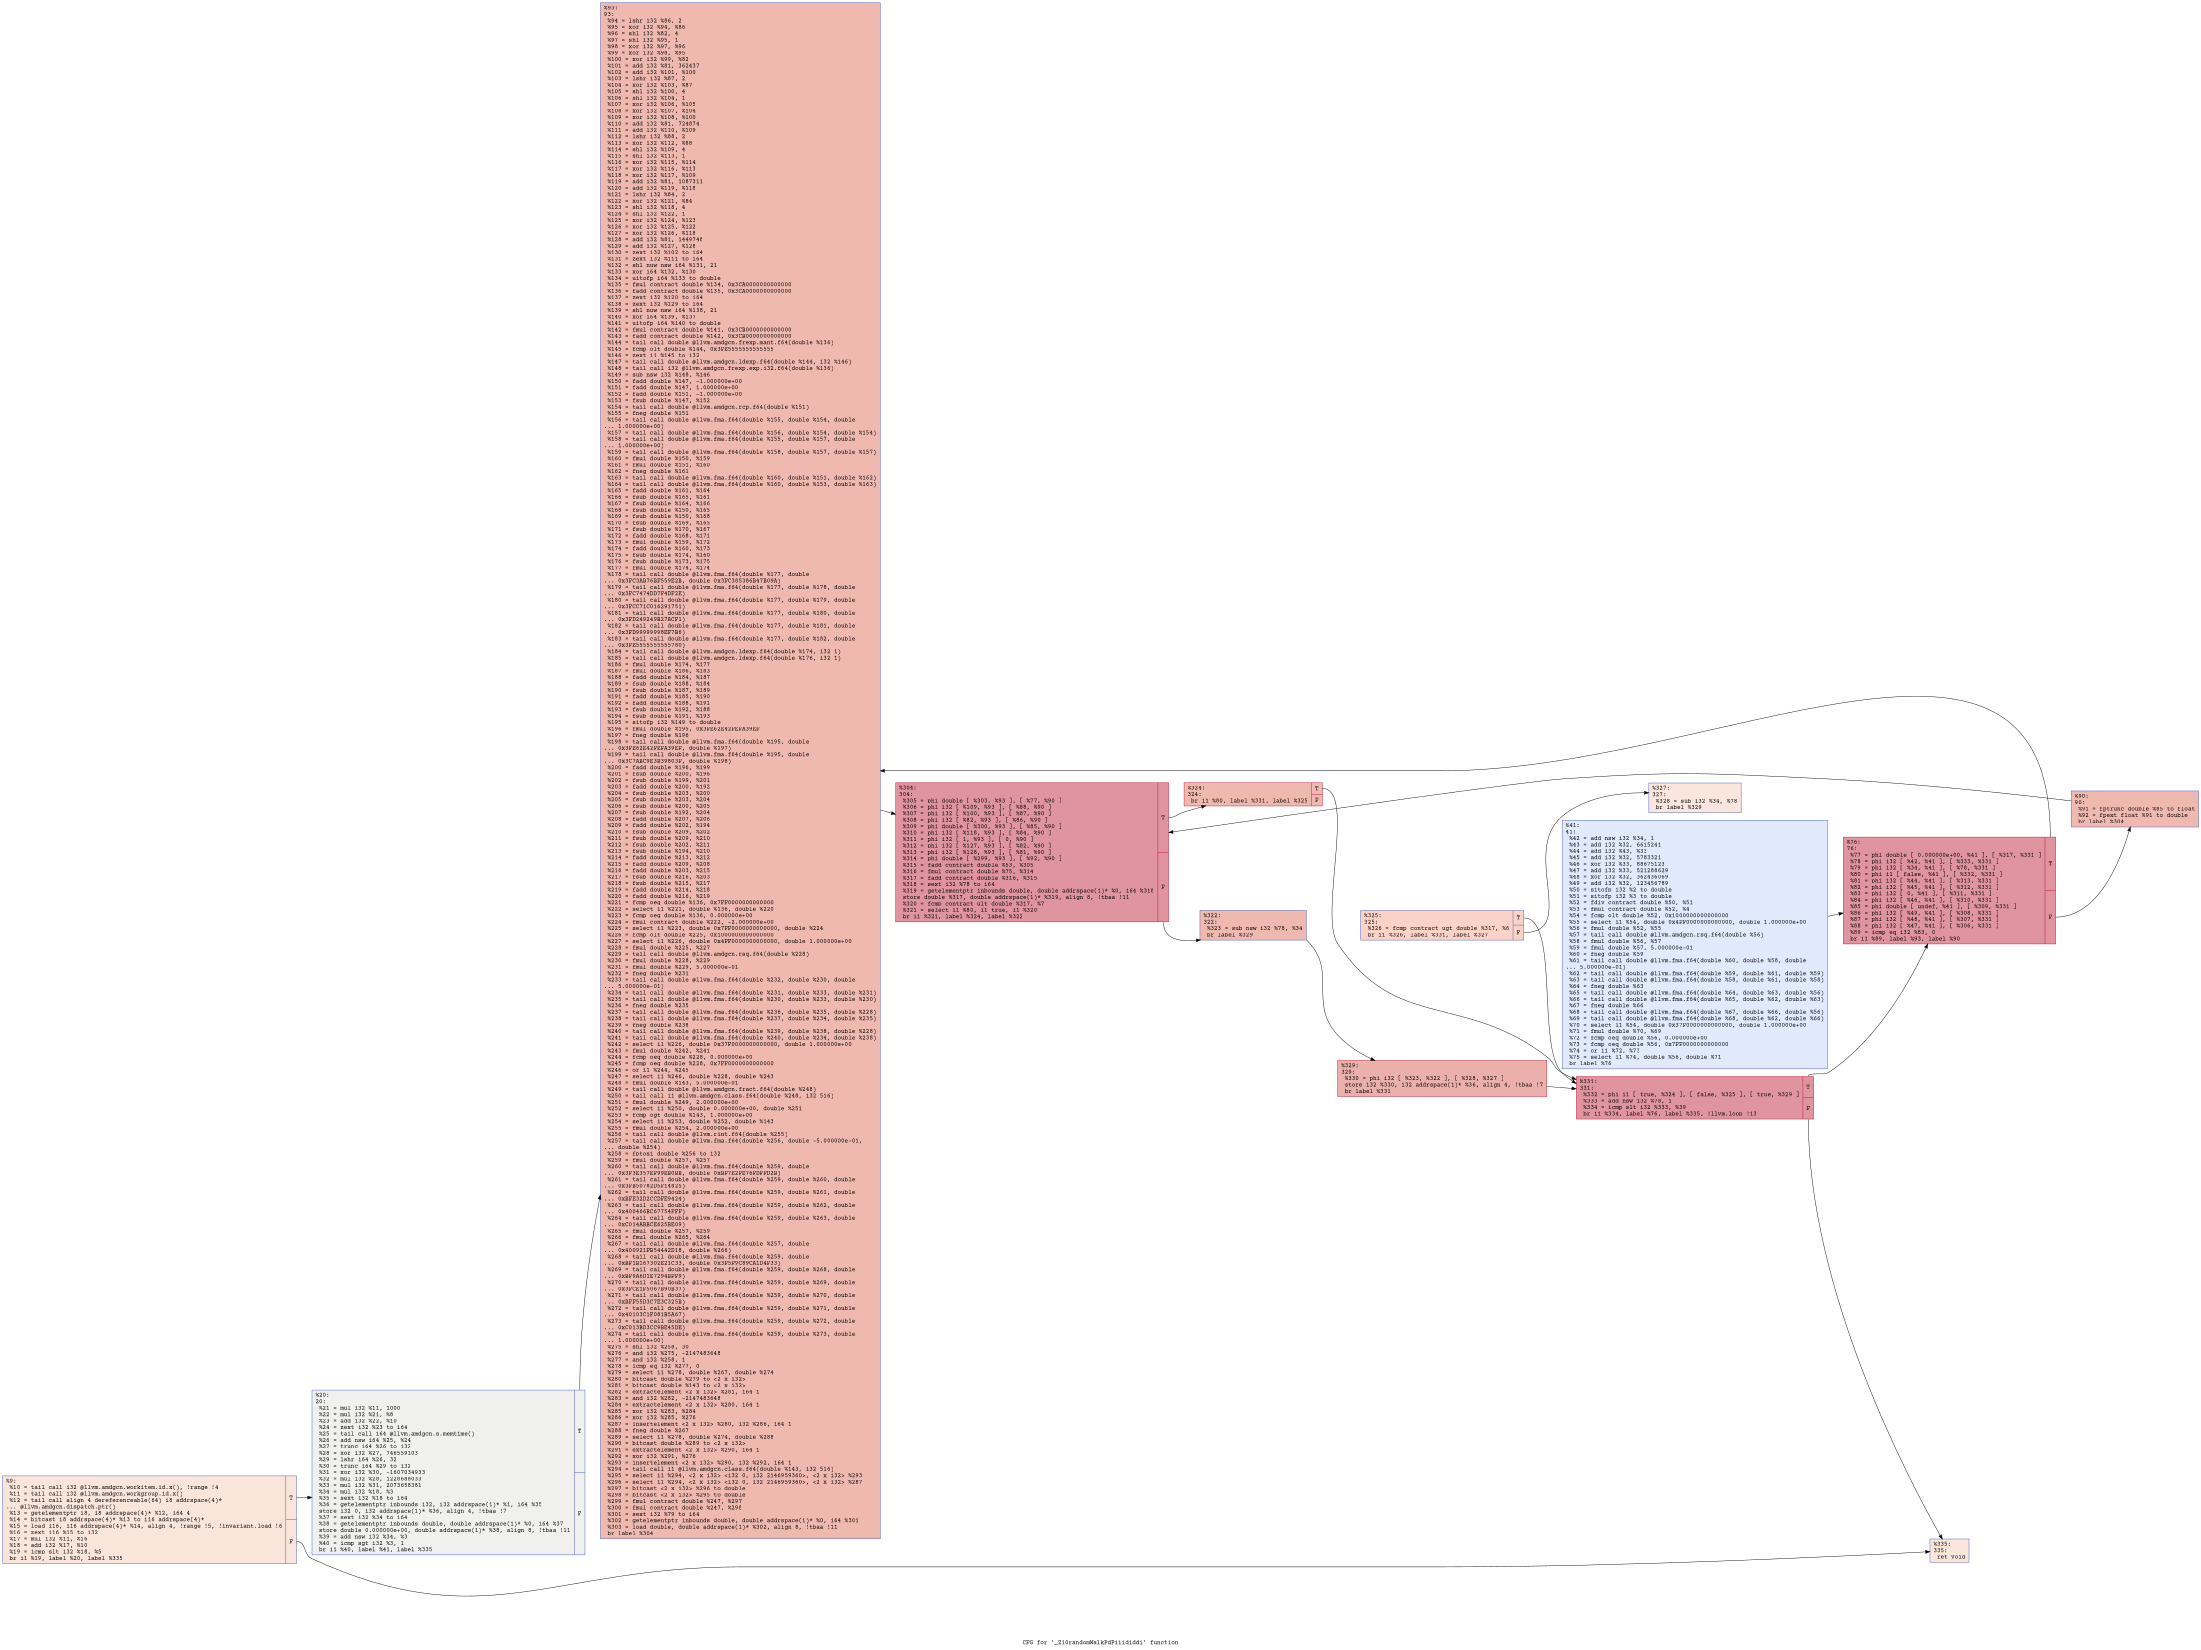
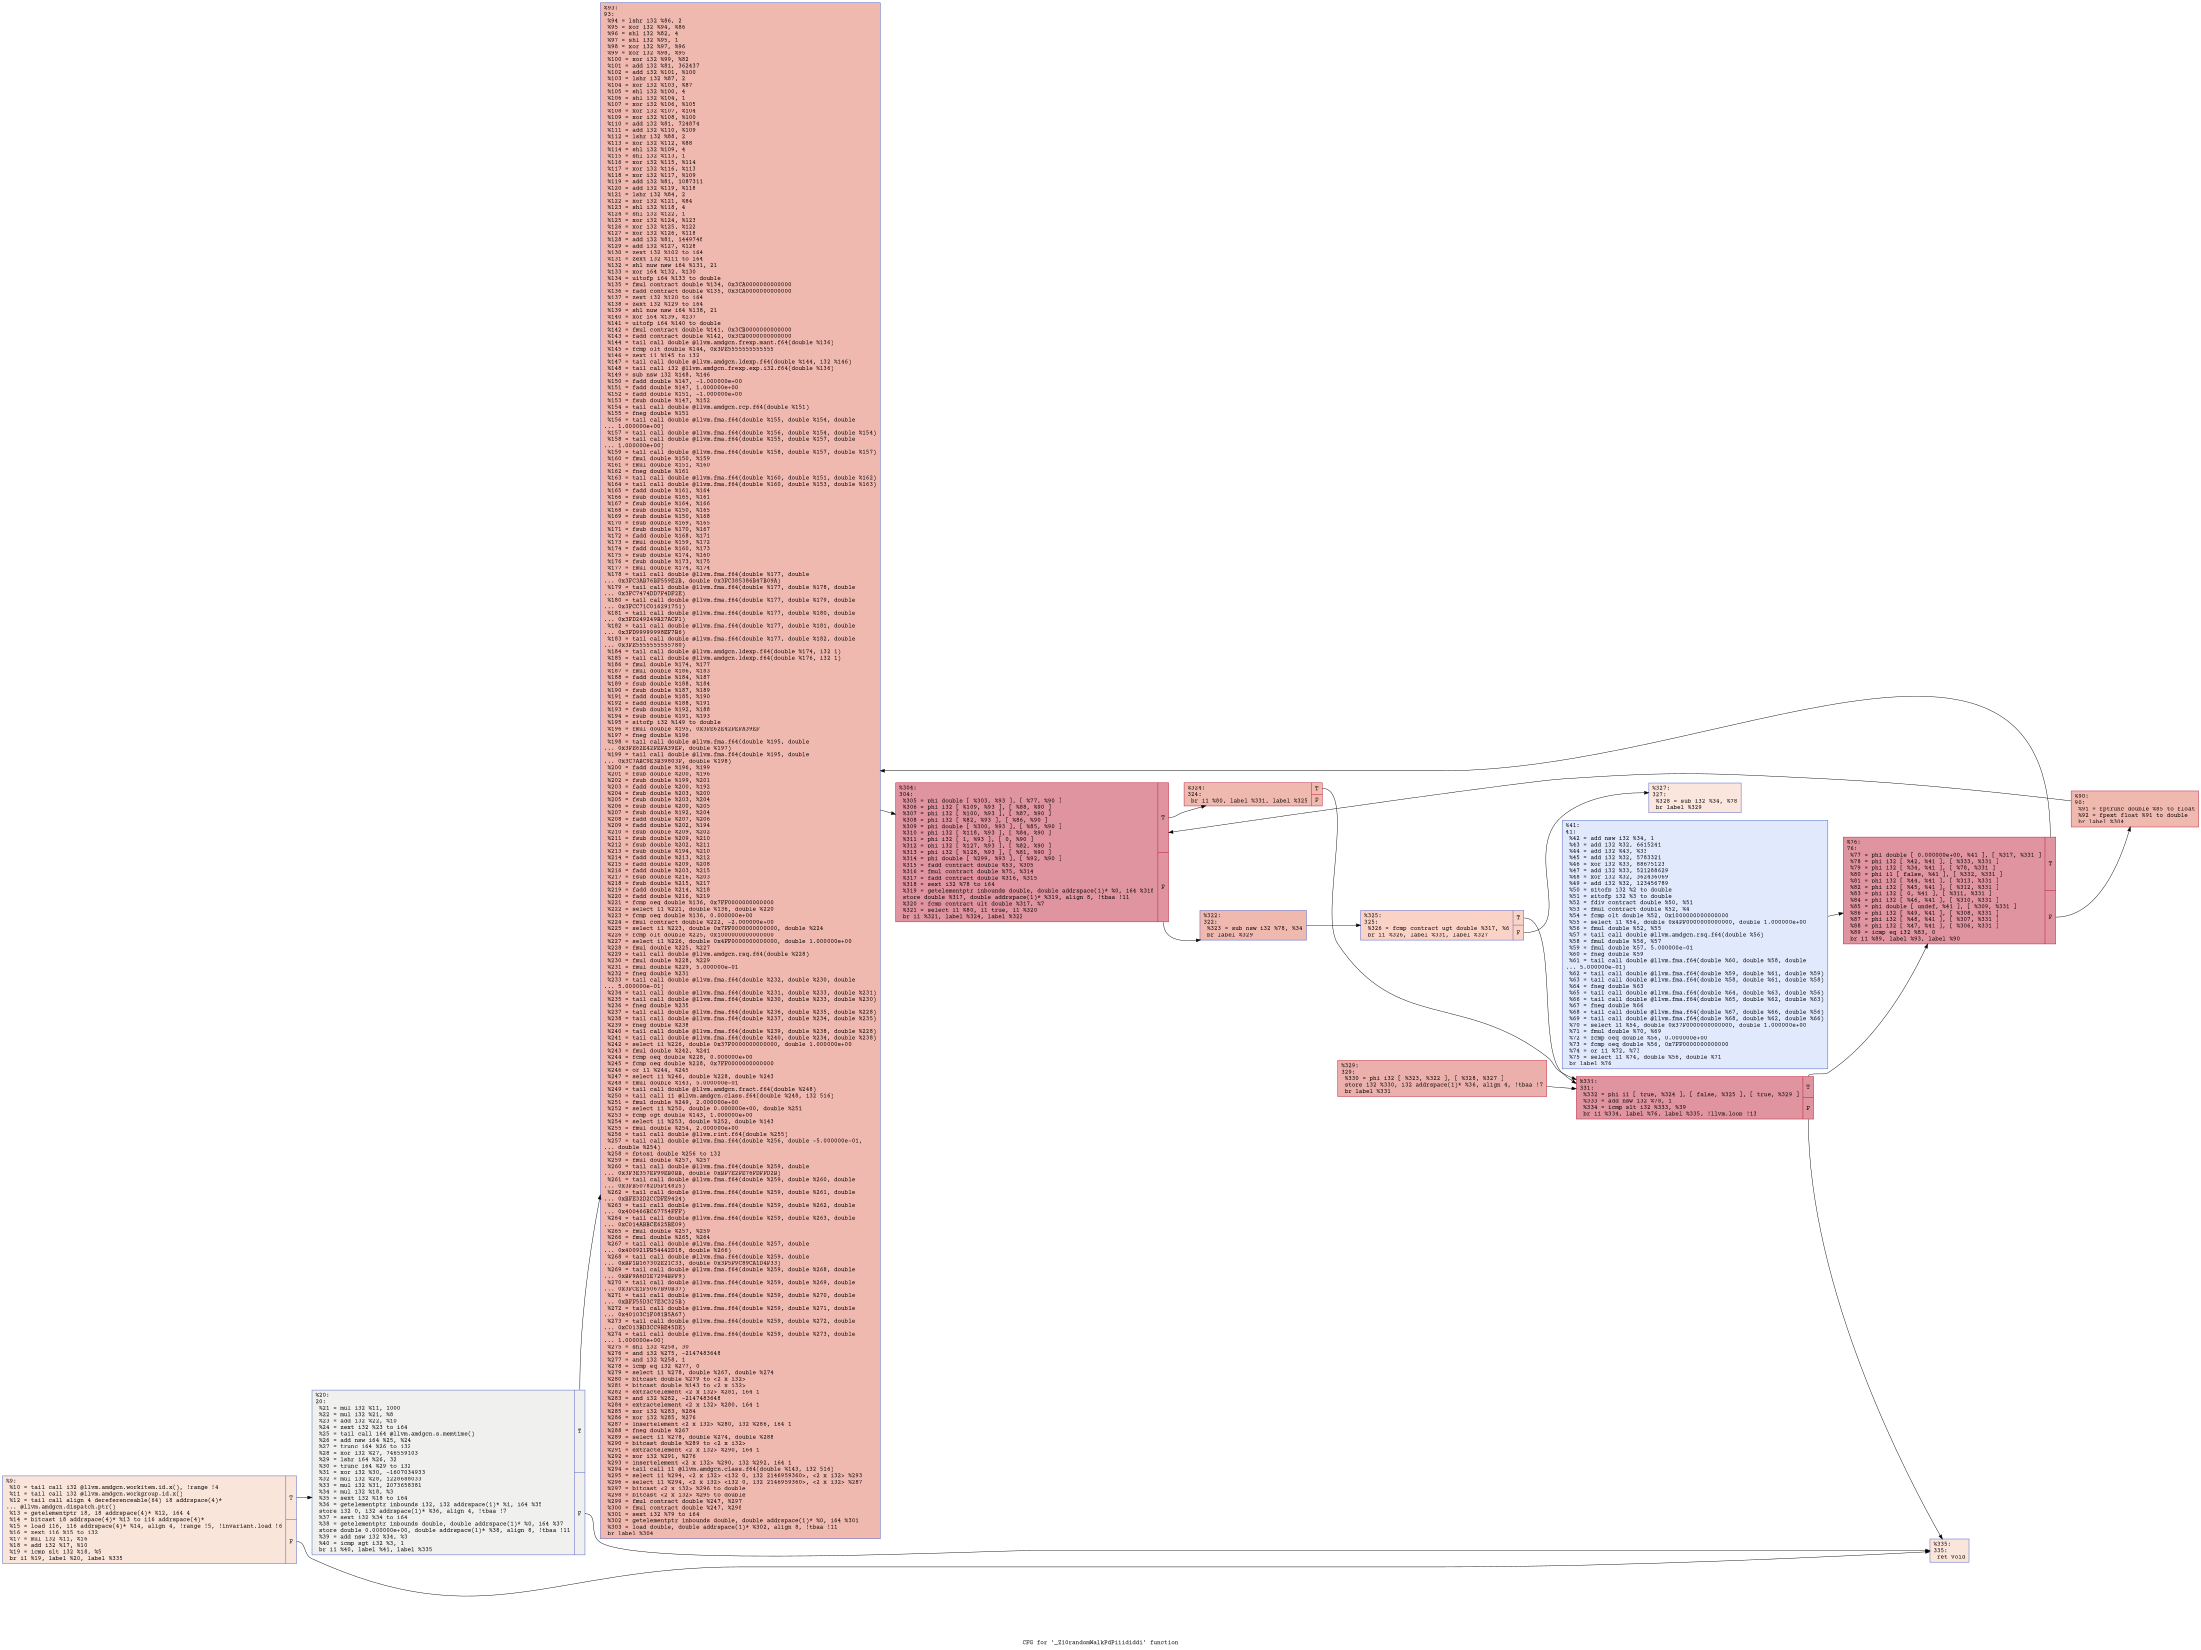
node "%90:": color #3d50c3ff -> #b70d28ff
edge "%322:" -> "%329:": now "%322:" -> "%325:"
edge "%20:" -> "%335:": added
